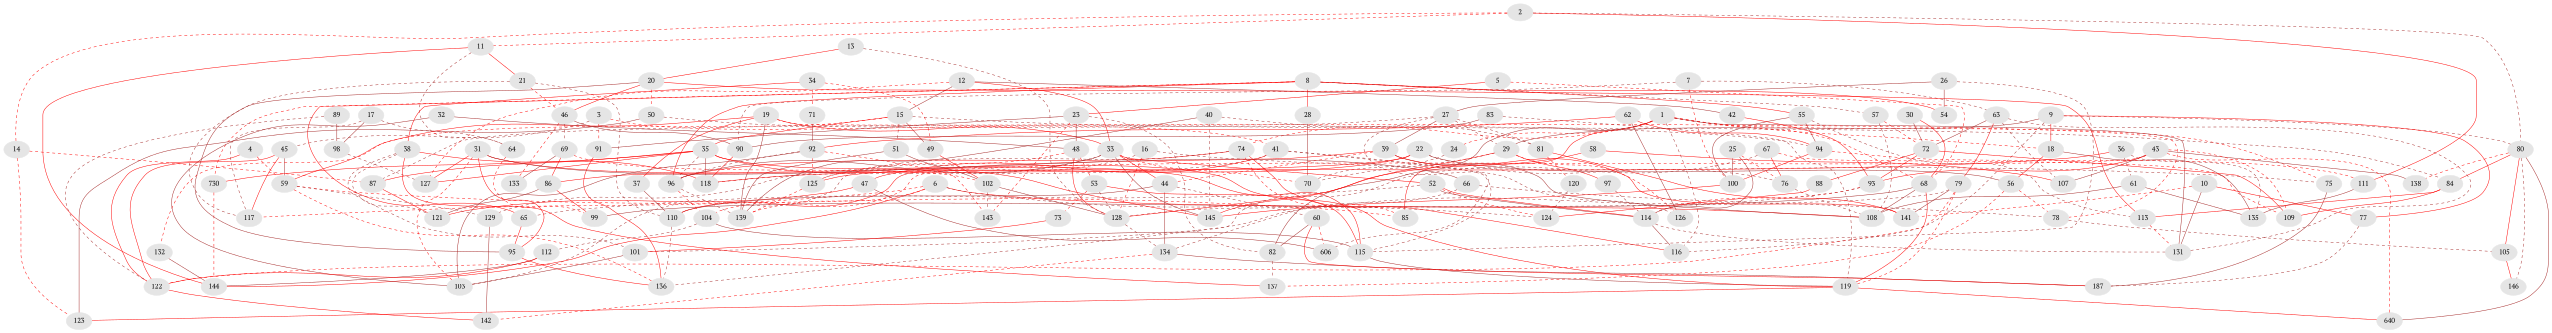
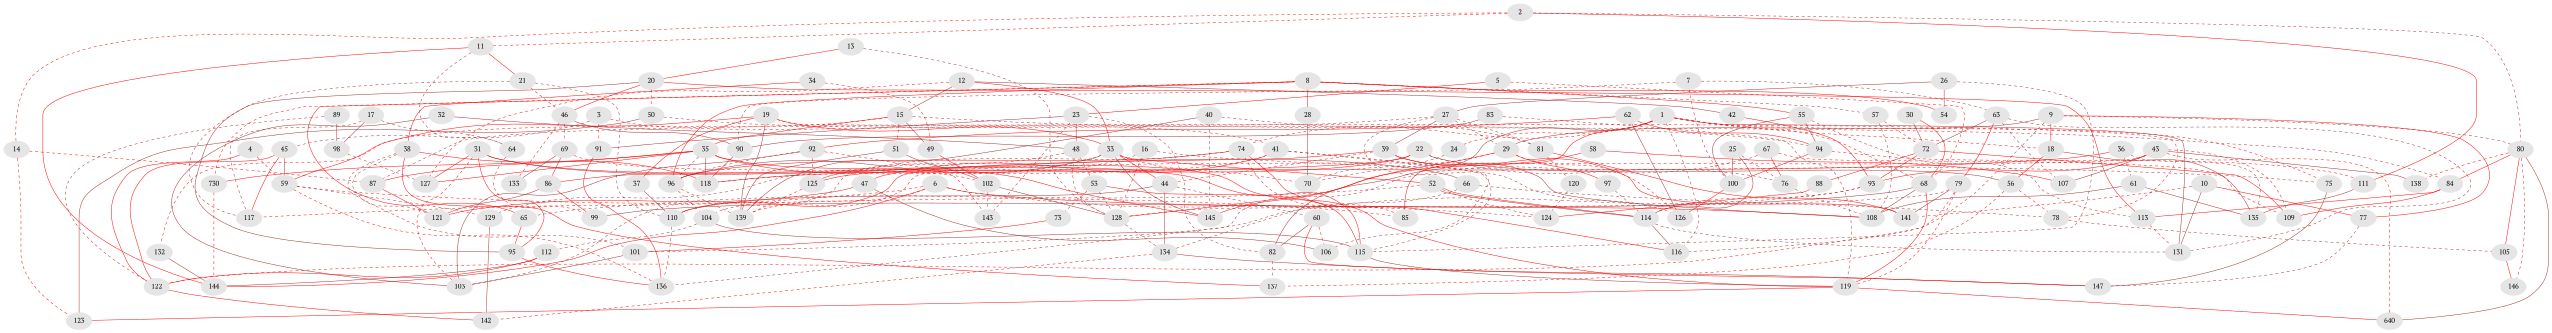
node "71": removed
edge "48" -- "128": style solid -> dashed
edge "100" -- "145": now "100" -- "126"
node "606": label "606" -> "106"
node "187": label "187" -> "147"
